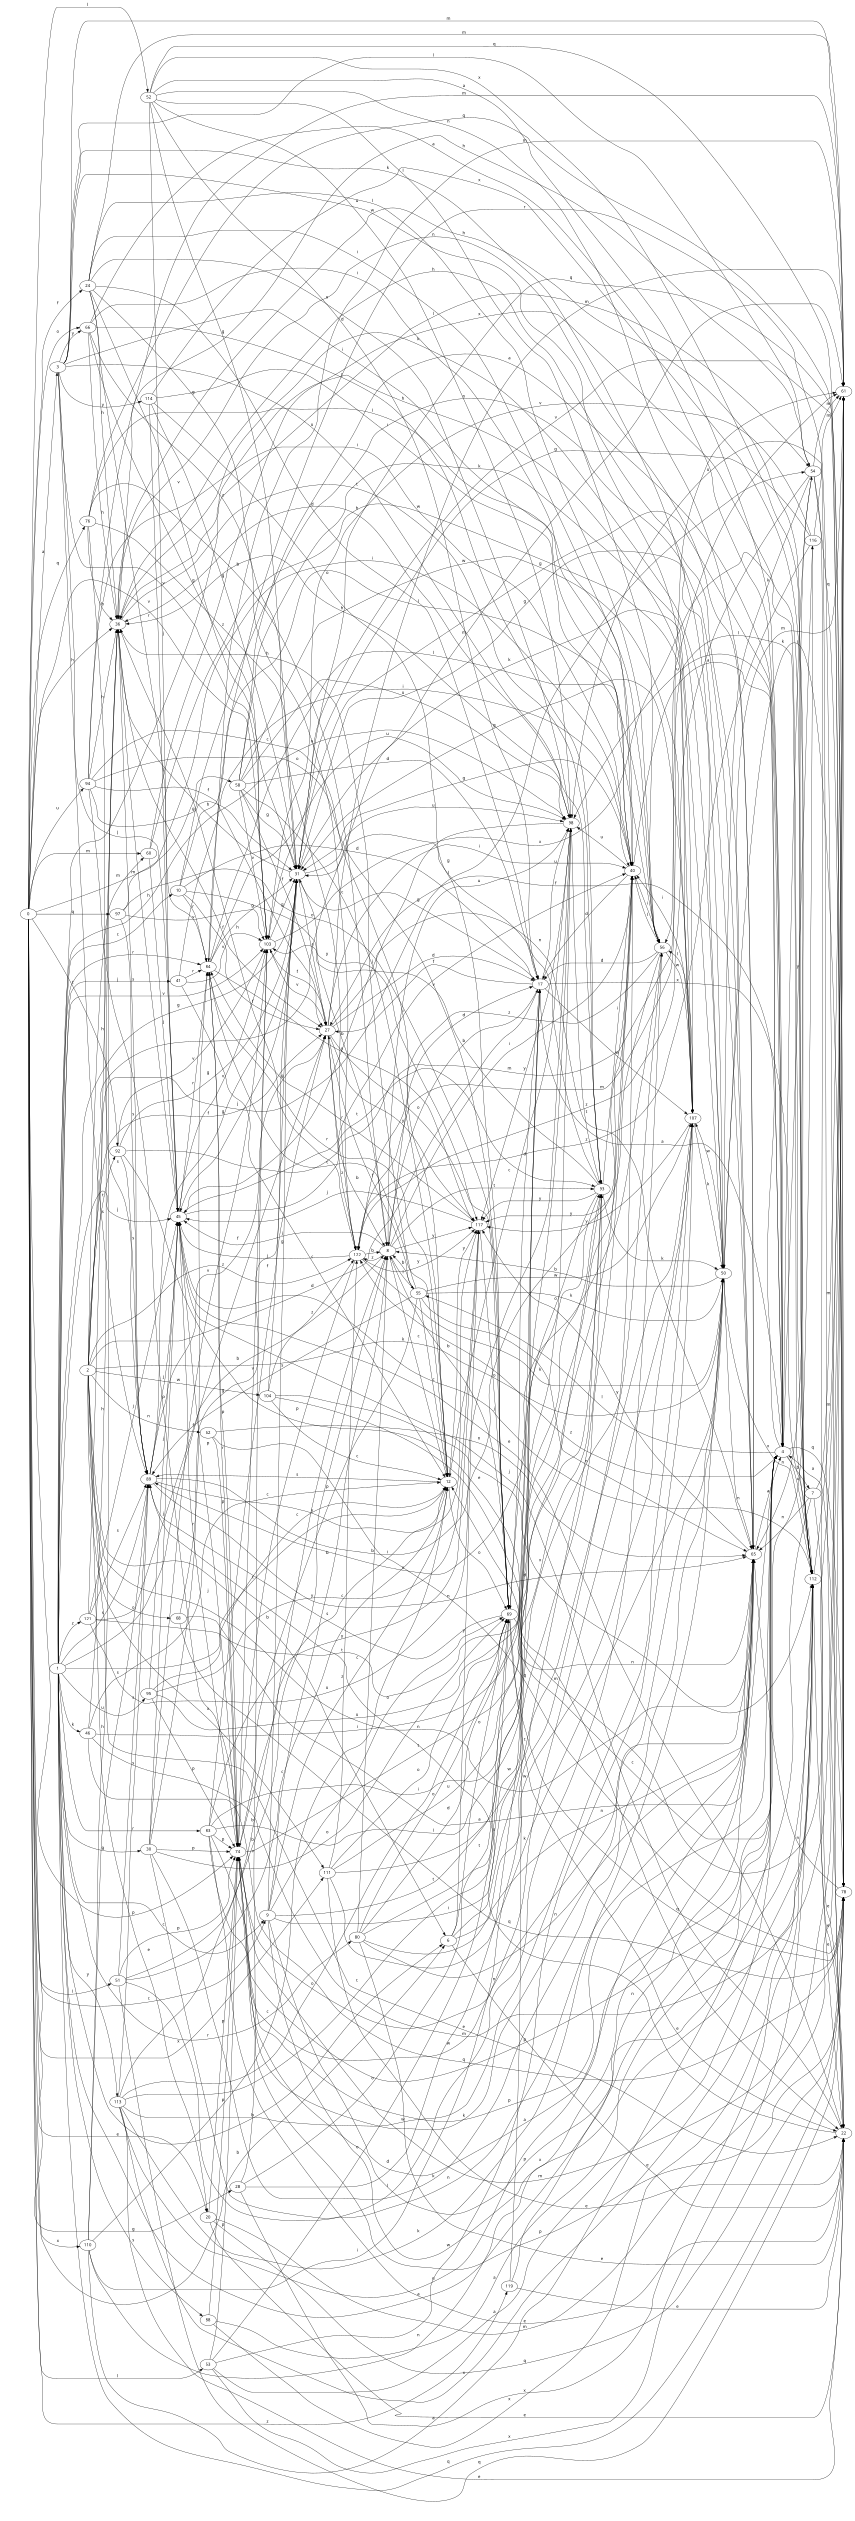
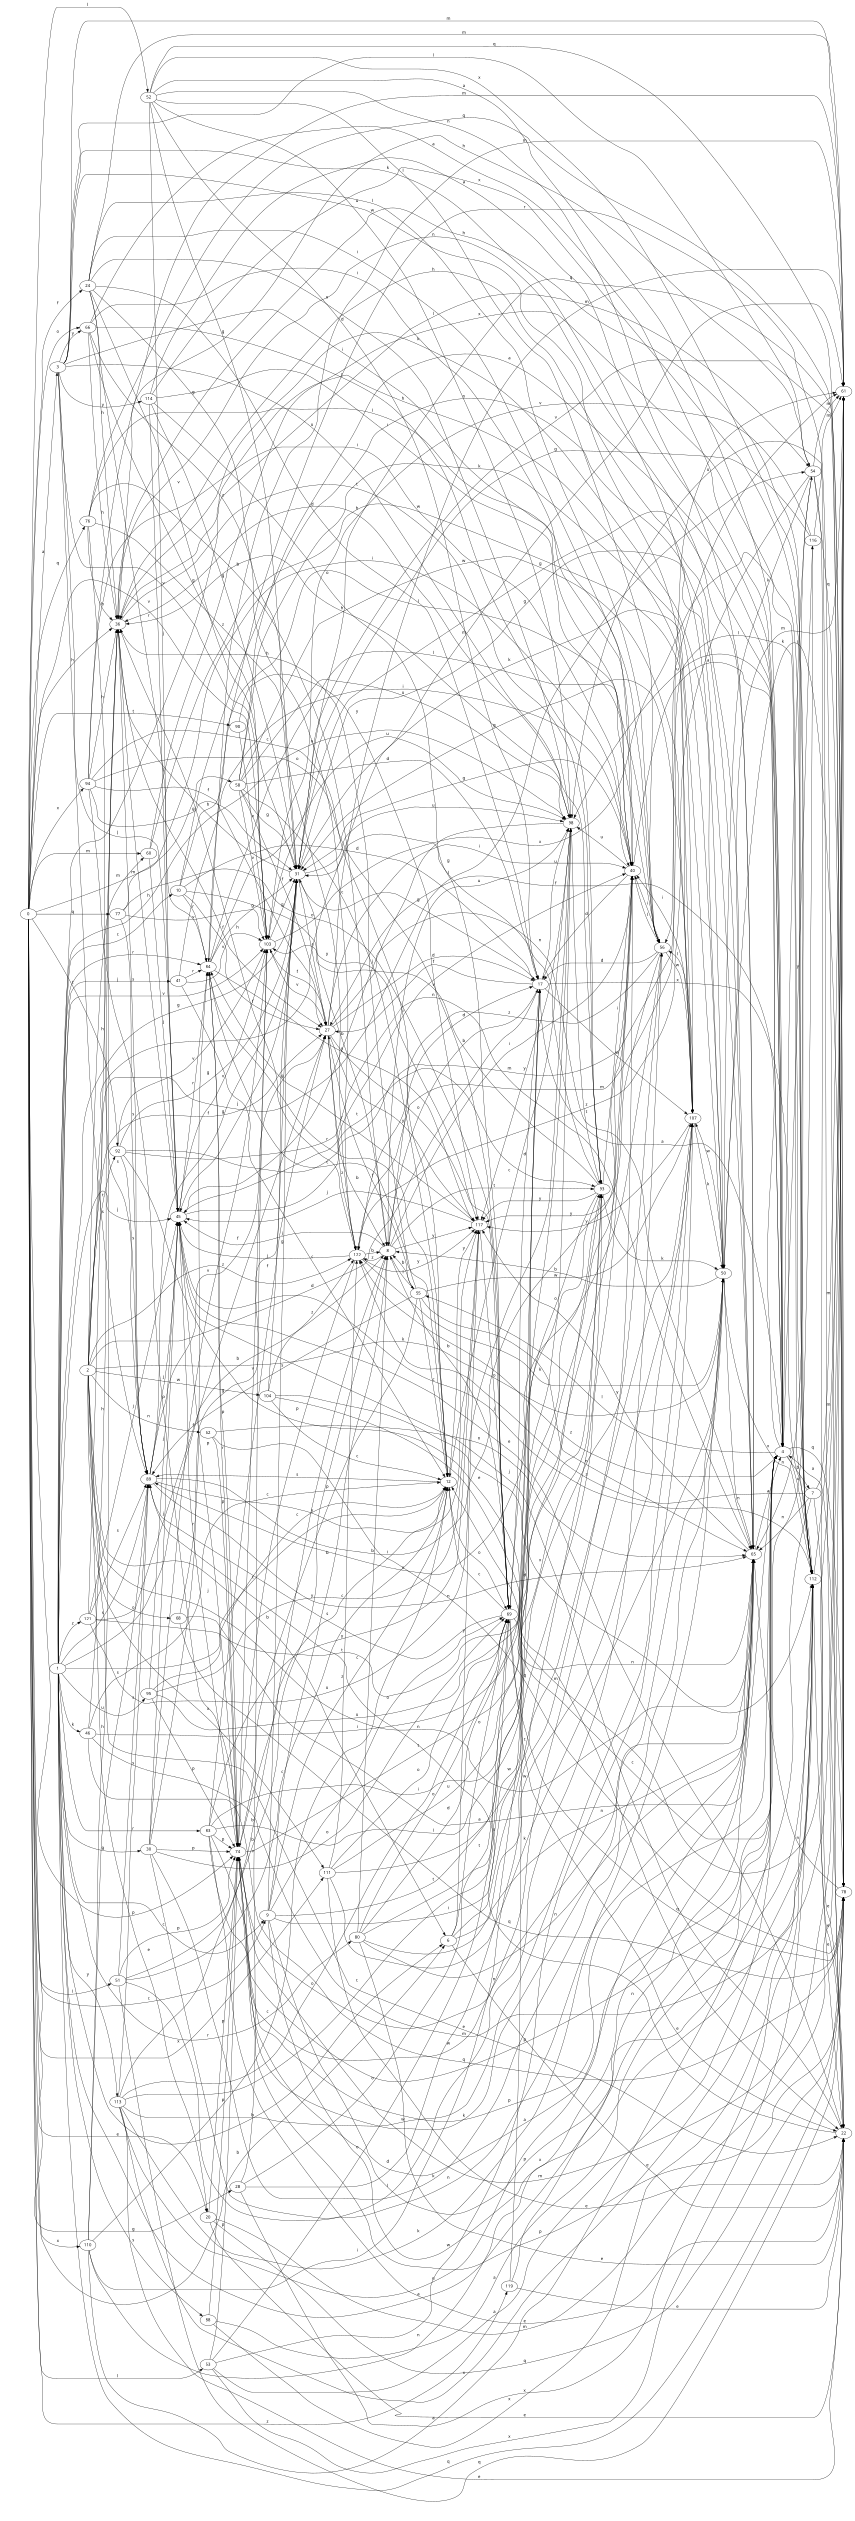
edge "114" -> "4": added, label "a"
node "90": added
edge "0" -> "94": label "u" -> "x"
node "97": label "97" -> "77"
edge "116" -> "122": now "7" -> "122"
edge "92" -> "65": added, label "n"
edge "55" -> "50": removed, label "k"
edge "8" -> "12": now "69" -> "12"
